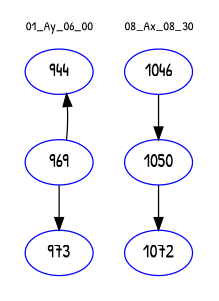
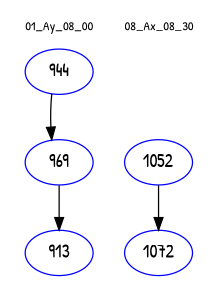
cluster "01_Ay_06_00": label "01_Ay_06_00" -> "01_Ay_08_00"
node "1046": removed
edge "969" -> "944": reversed
node "1050": label "1050" -> "1052"
node "973": label "973" -> "913"
